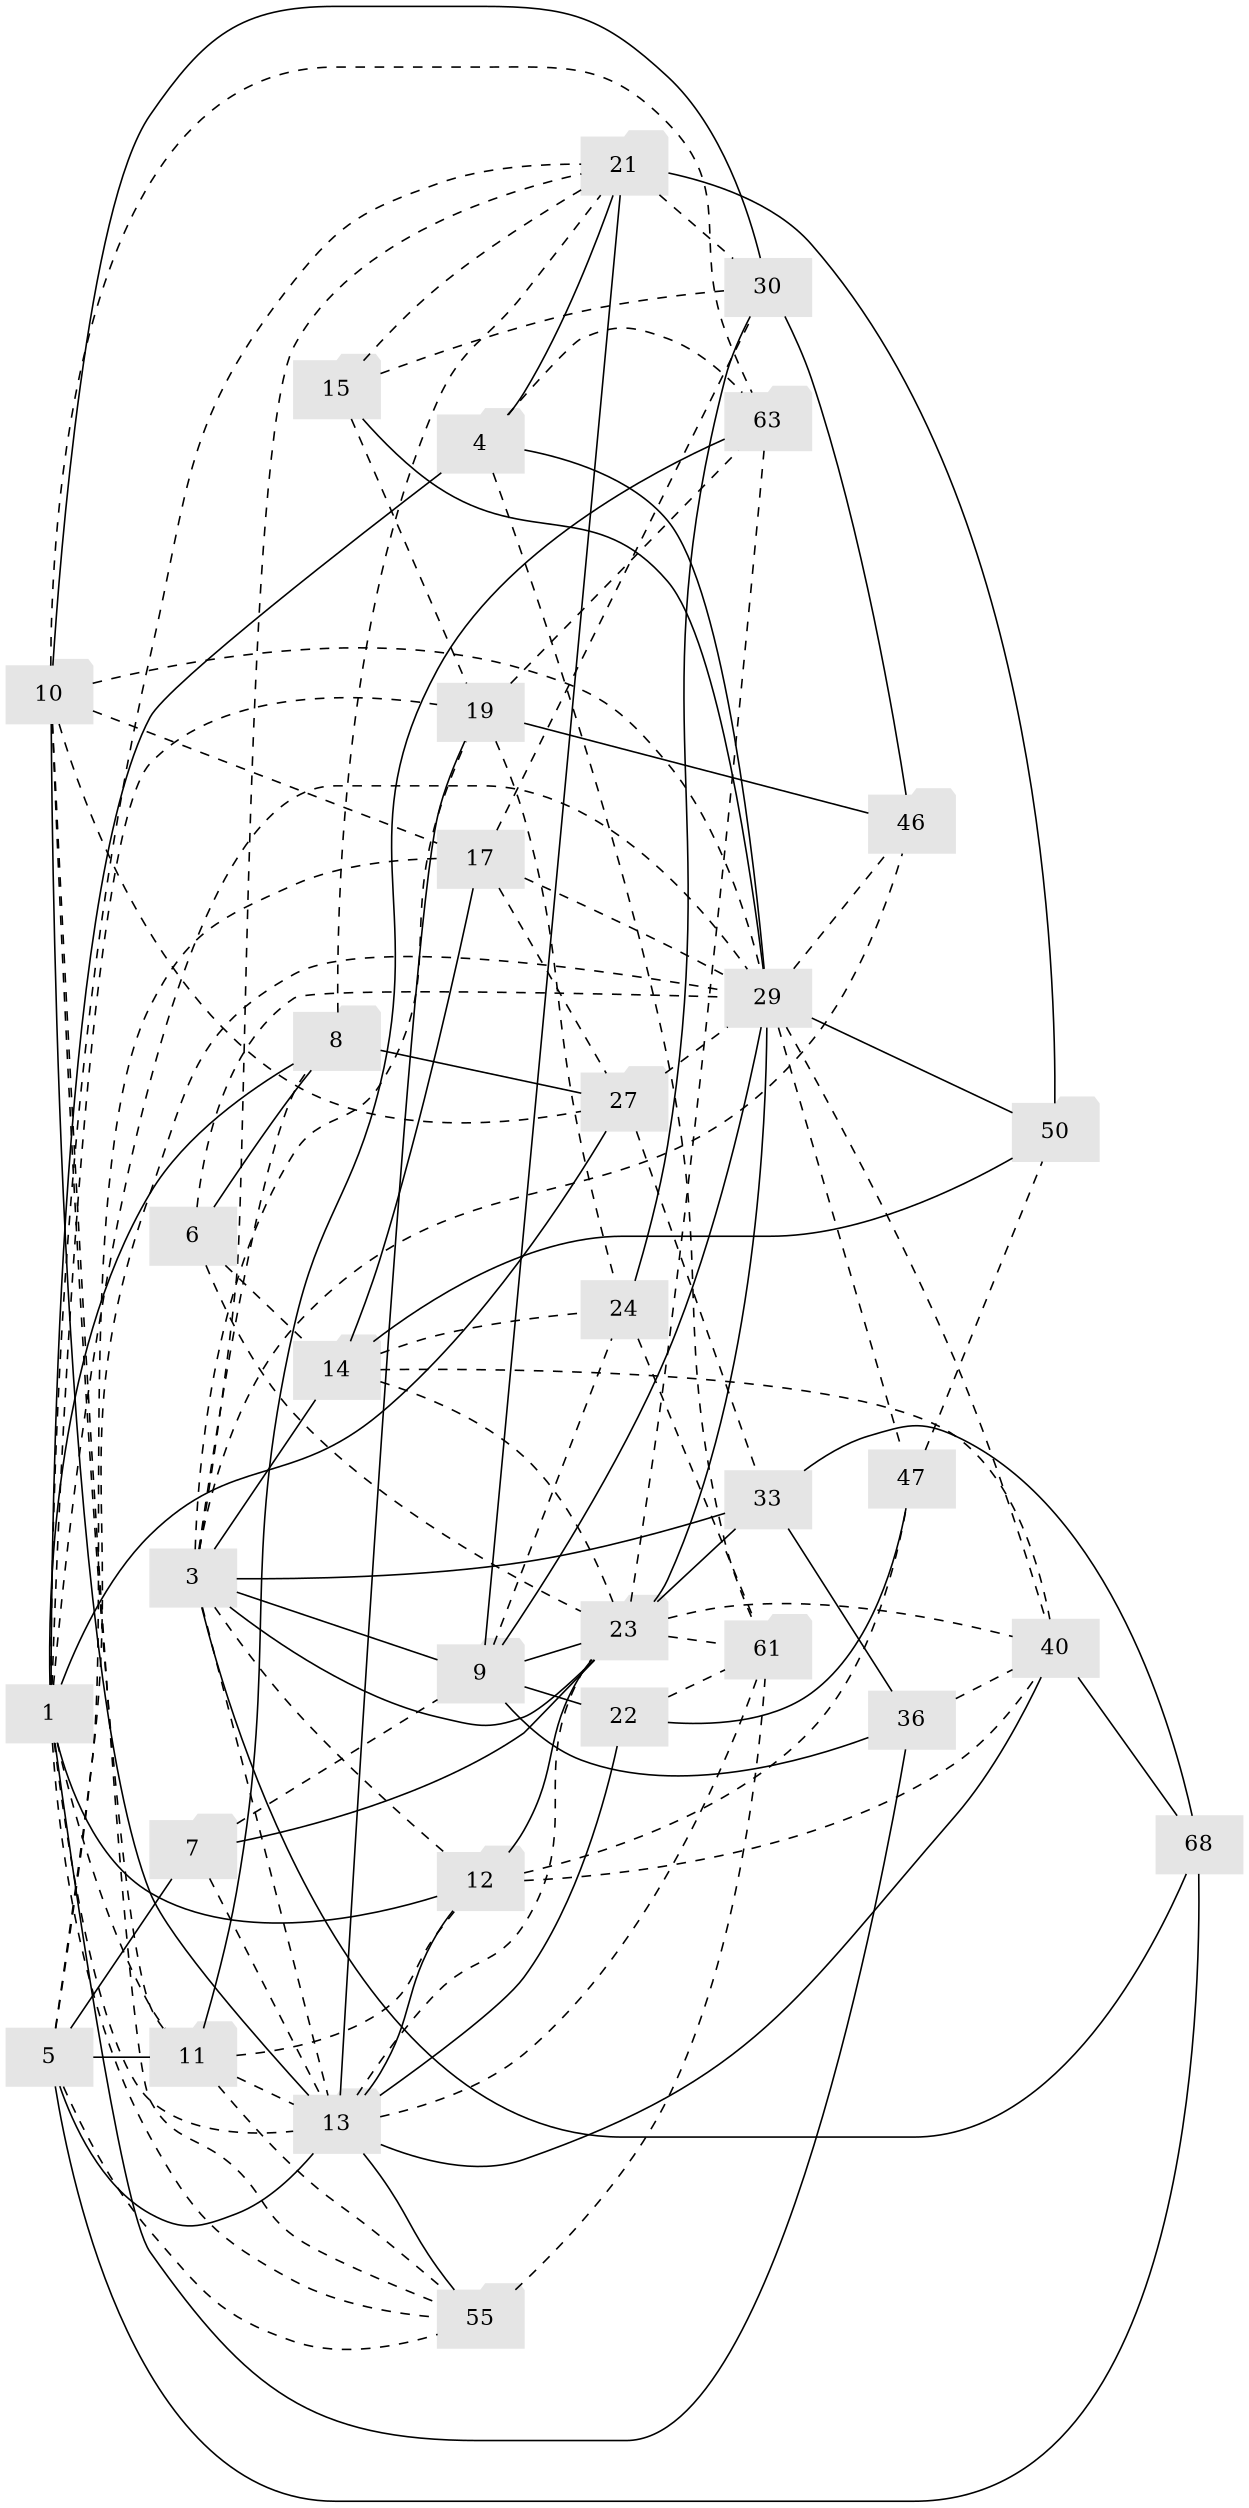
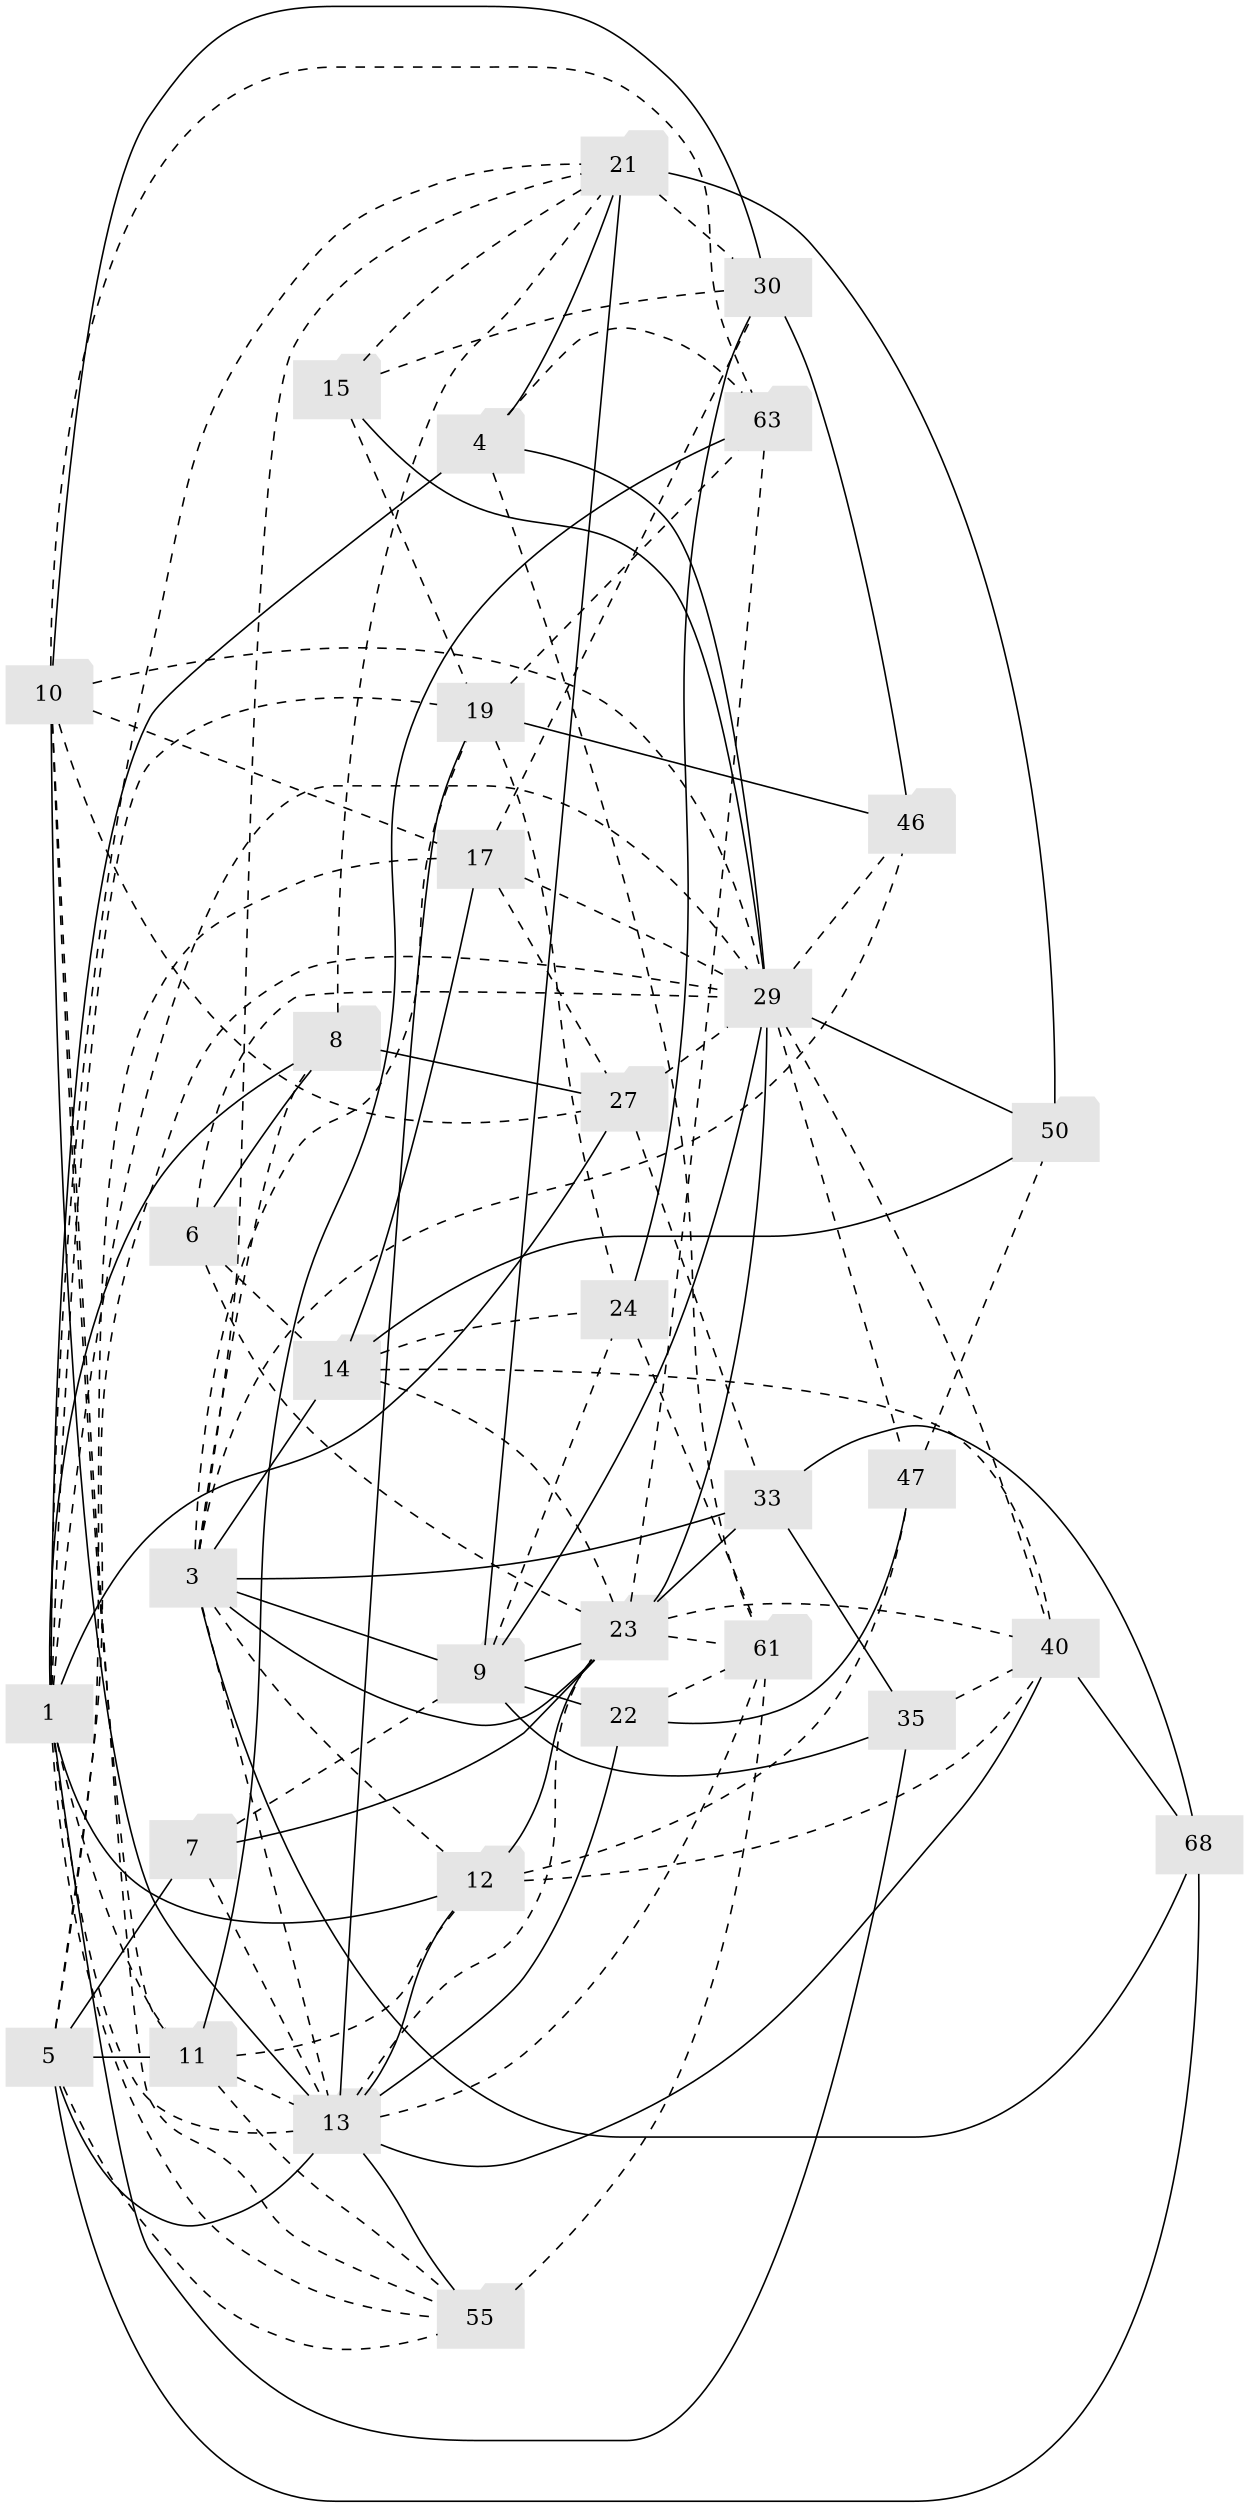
node "36": label "36" -> "35"
